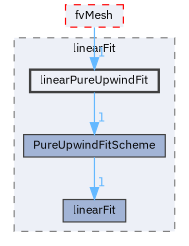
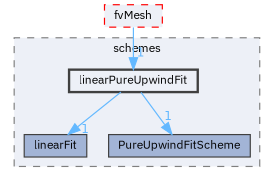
cluster "linearFit": label "linearFit" -> "schemes"
edge "PureUpwindFitScheme" -> "linearFit": now "linearPureUpwindFit" -> "linearFit"
